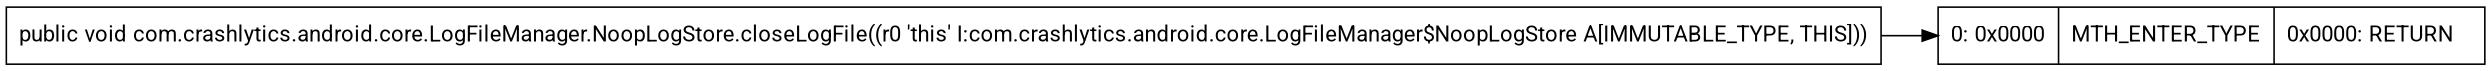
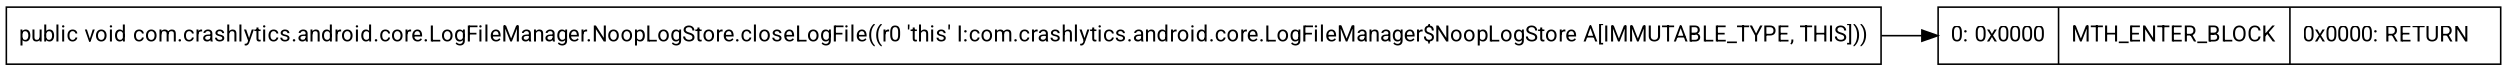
node "0: 0x0000": text "MTH_ENTER_TYPE" -> "MTH_ENTER_BLOCK"
